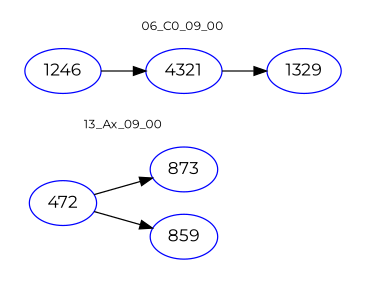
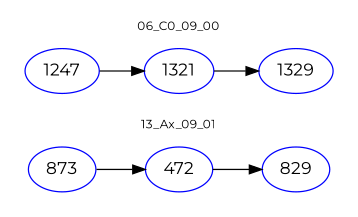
node "1246": label "1246" -> "1247"
node "4321": label "4321" -> "1321"
cluster "13_Ax_09_00": label "13_Ax_09_00" -> "13_Ax_09_01"
edge "472" -> "873": reversed
node "859": label "859" -> "829"
